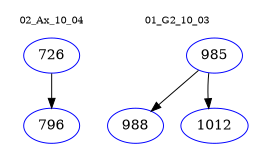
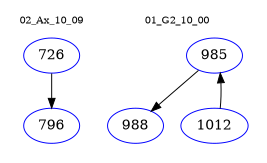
cluster "02_Ax_10_04": label "02_Ax_10_04" -> "02_Ax_10_09"
cluster "01_G2_10_03": label "01_G2_10_03" -> "01_G2_10_00"
edge "985" -> "1012": reversed
